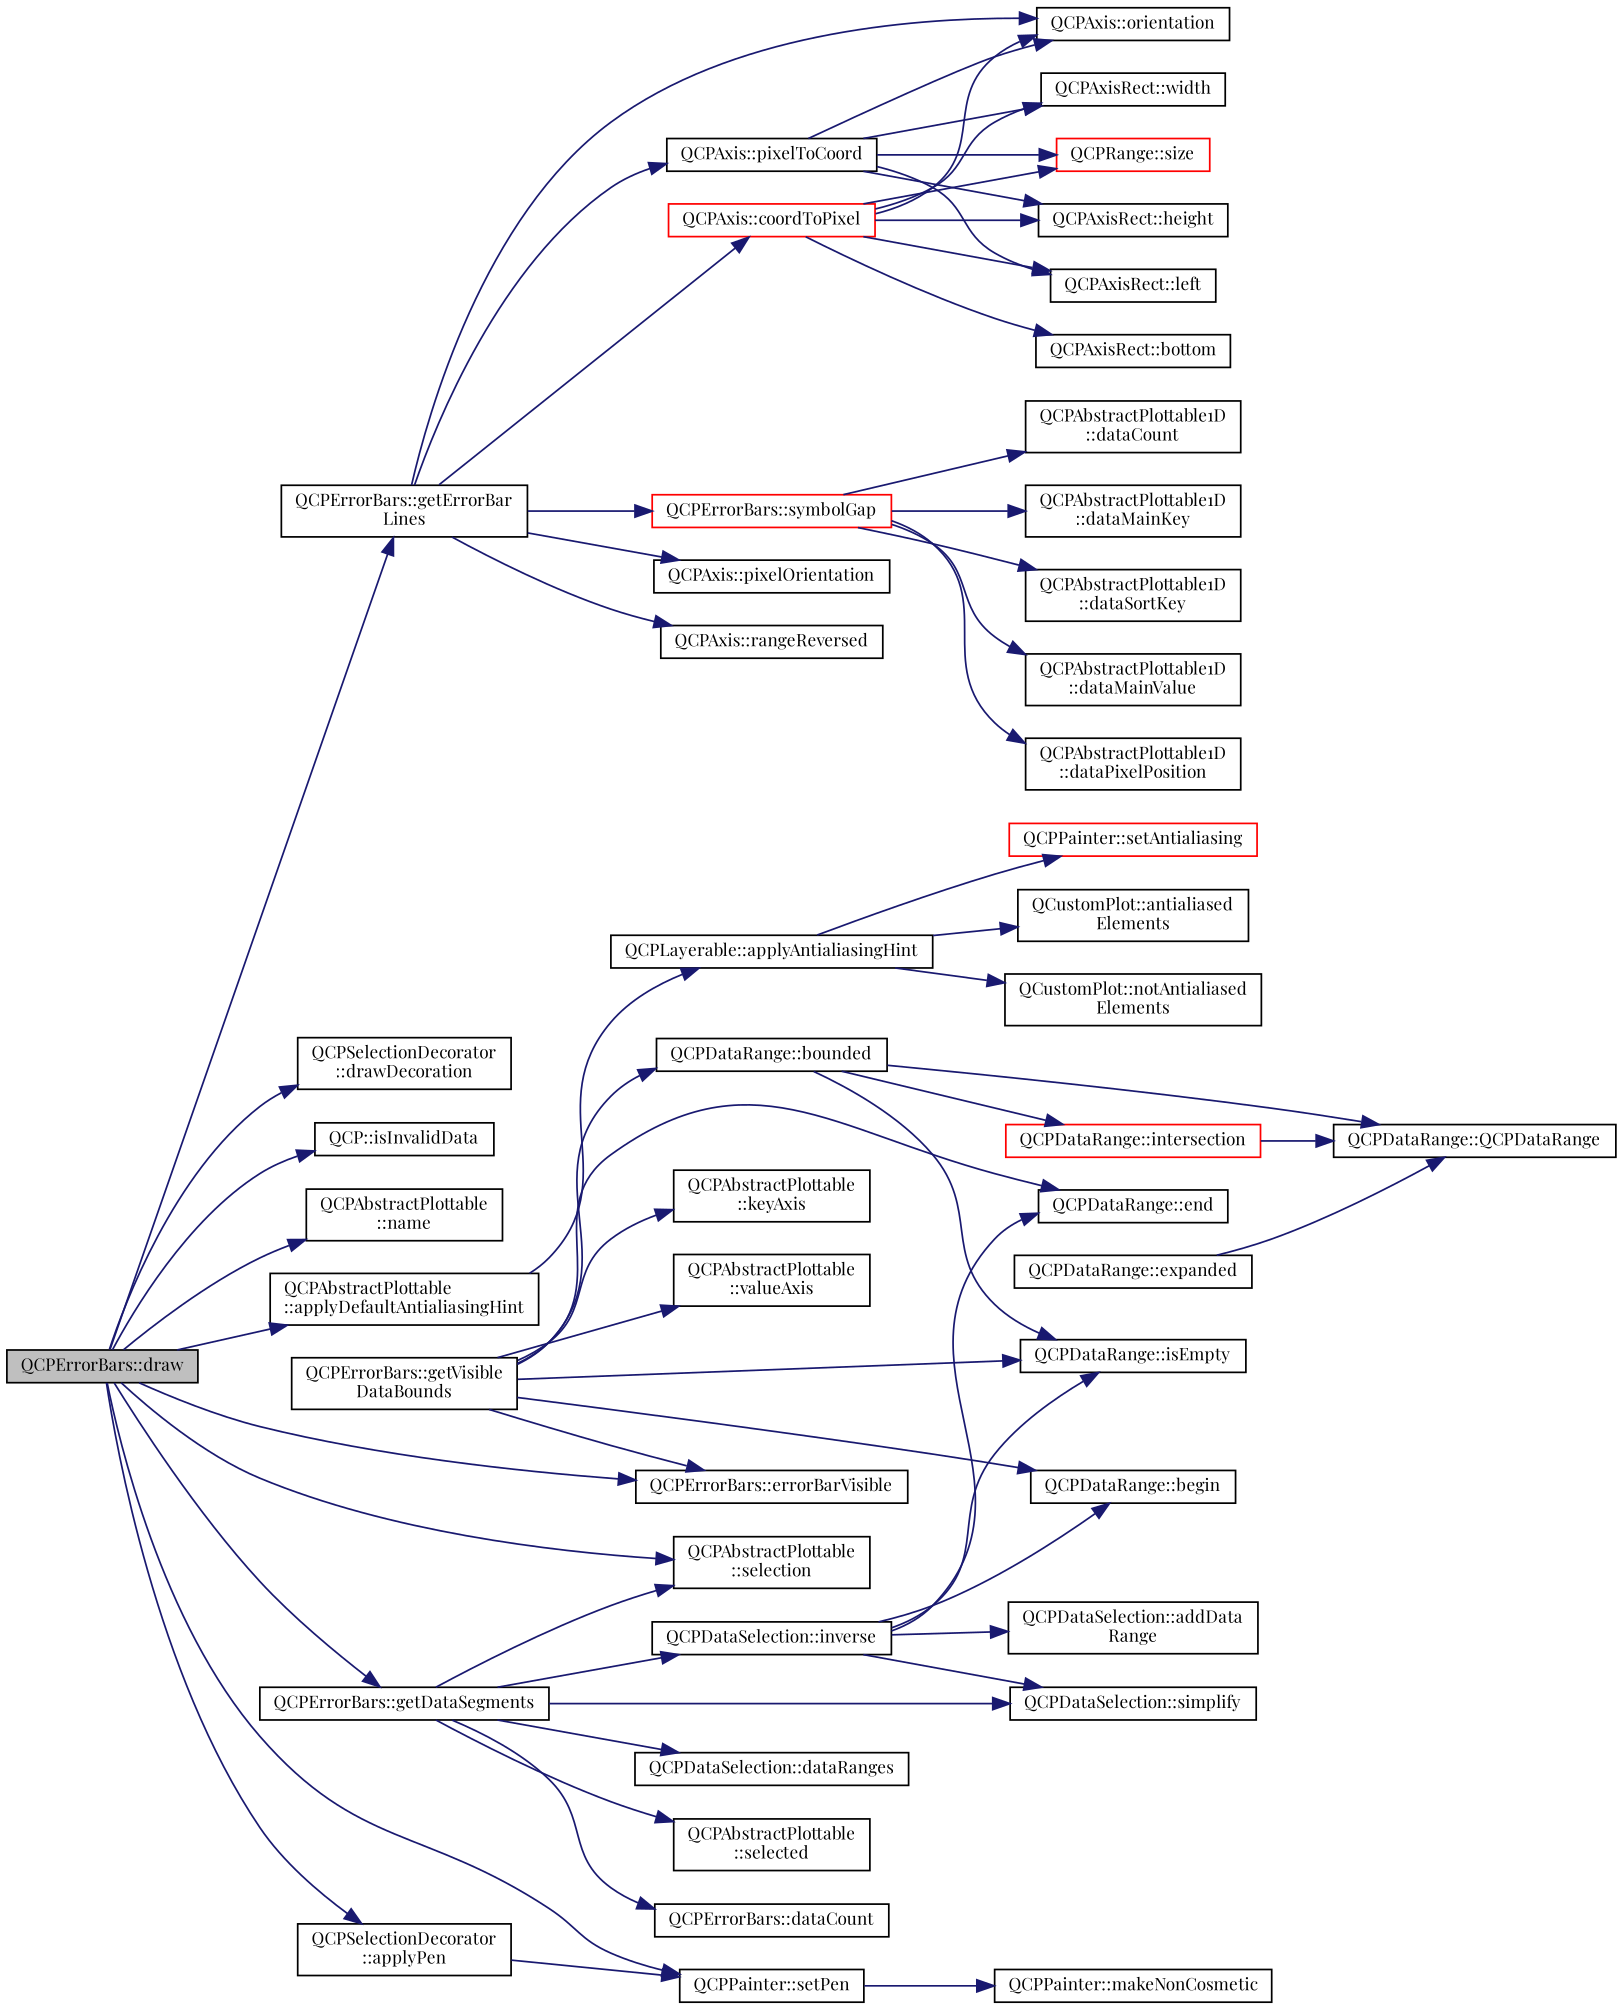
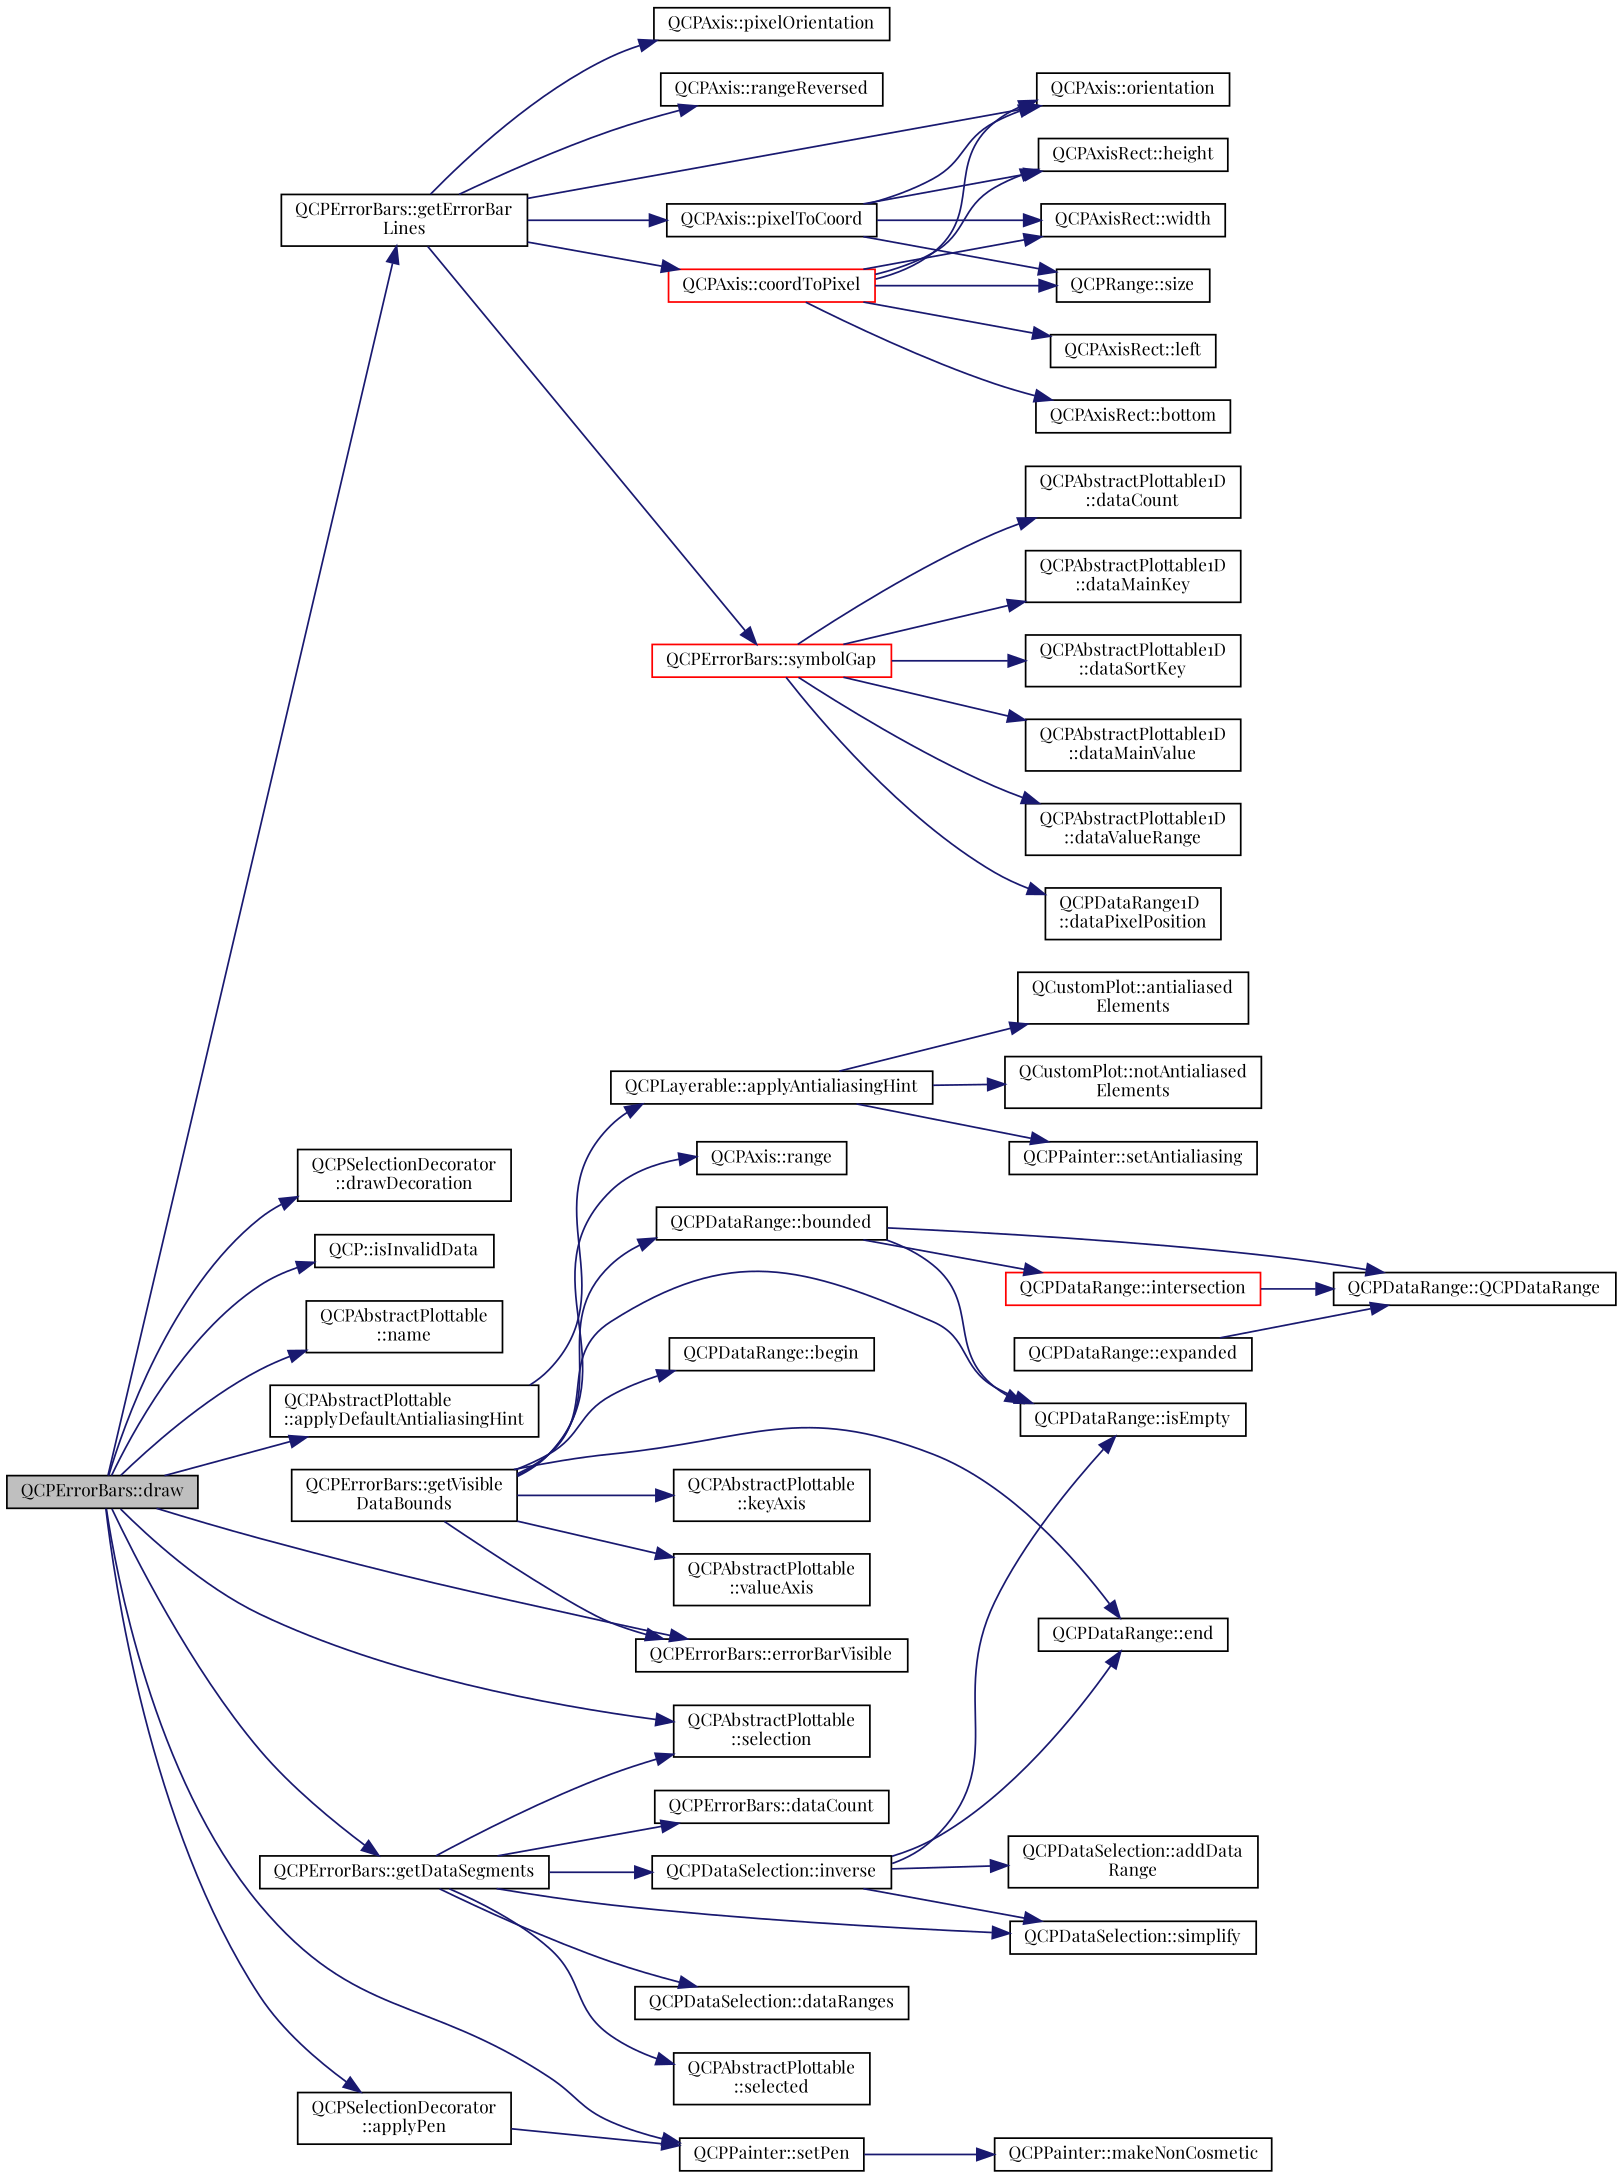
node "QCPRange::size": color red -> black
edge "QCPAxis::pixelToCoord" -> "QCPAxisRect::left": removed
node "QCPAbstractPlottable1D ::dataPixelPosition": label "QCPAbstractPlottable1D ::dataPixelPosition" -> "QCPDataRange1D ::dataPixelPosition"
node "QCPAbstractPlottable1D ::dataValueRange": added
node "QCPPainter::setAntialiasing": color red -> black
node "QCPAxis::range": added
edge "QCPDataSelection::inverse" -> "QCPDataRange::begin": removed
